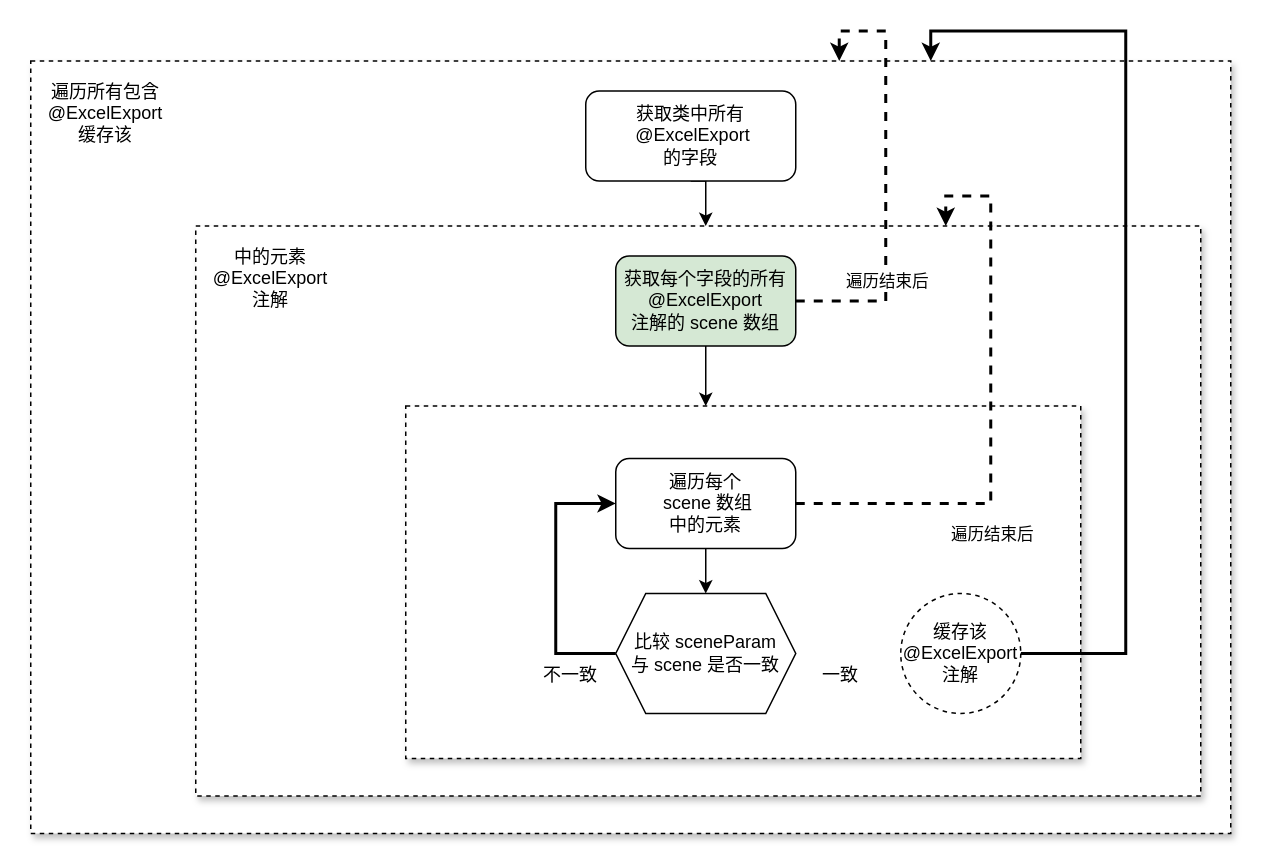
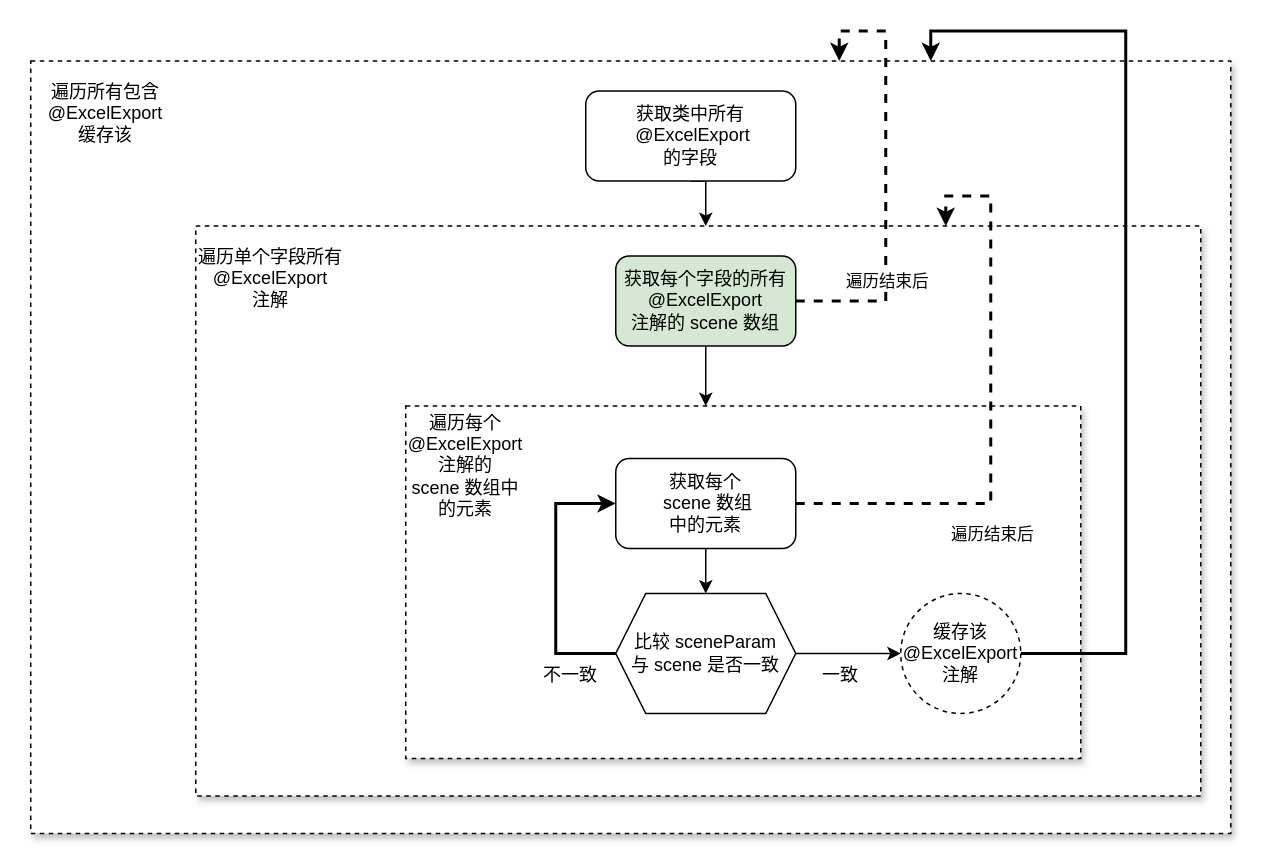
node "中的元素@ExcelExport 注解": label "中的元素@ExcelExport 注解" -> "遍历单个字段所有@ExcelExport 注解"
node "遍历每个@ExcelExport 注解的 scene 数组中的元素": added
node "遍历每个 scene 数组 中的元素": label "遍历每个 scene 数组 中的元素" -> "获取每个 scene 数组 中的元素"
edge "比较 sceneParam 与 scene 是否一致" -> "缓存该 @ExcelExport 注解": added
